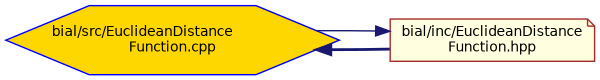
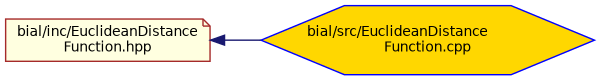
edge "bial/inc/EuclideanDistance Function.hpp" -> "bial/src/EuclideanDistance Function.cpp": removed
